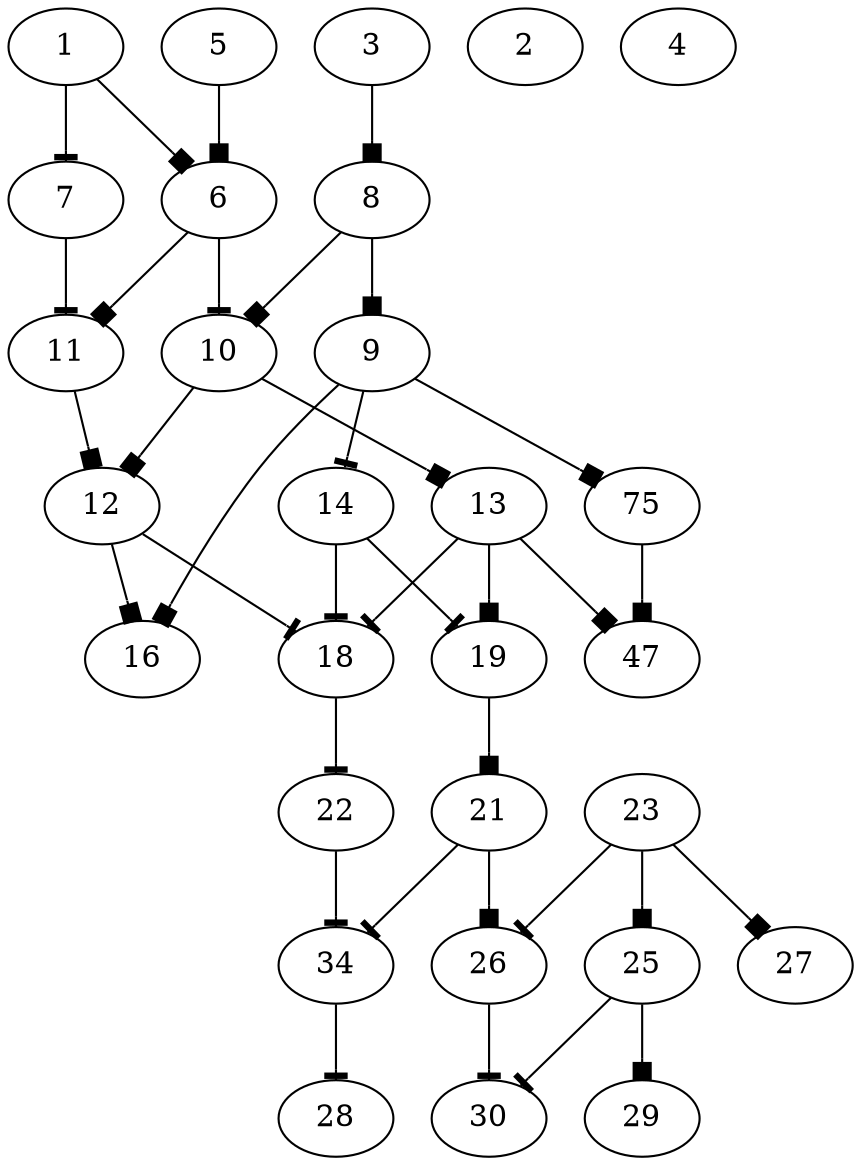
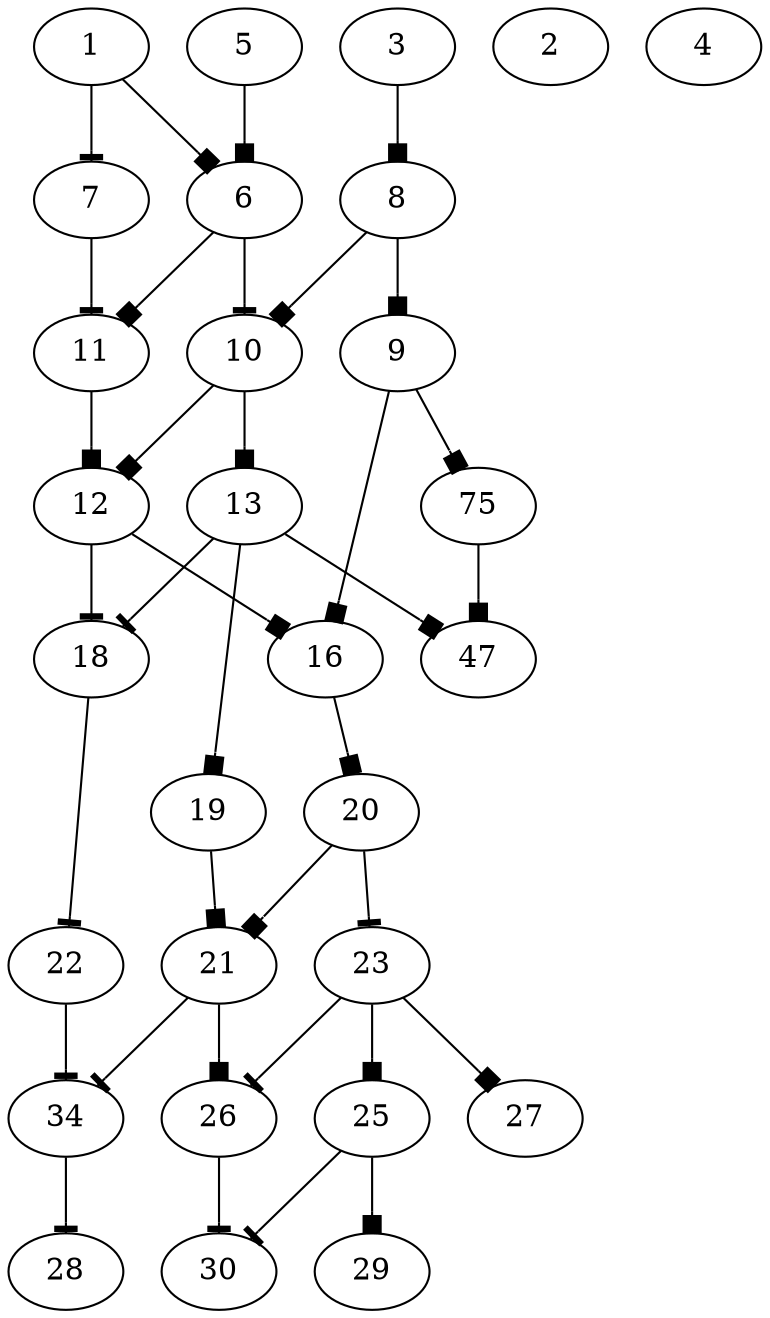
node "14": removed
node "20": added
